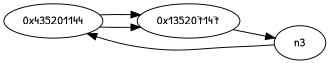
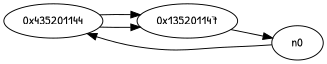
node "0x135207147": label "0x135207147" -> "0x135201147"
node "n3": label "n3" -> "n0"
